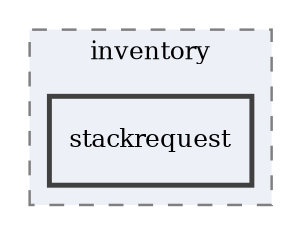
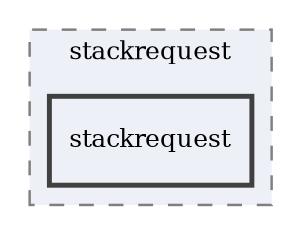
cluster "inventory": label "inventory" -> "stackrequest"
